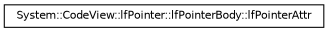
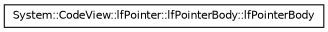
node "System::CodeView::lfPointer::lfPointerBody::lfPointerAttr": label "System::CodeView::lfPointer::lfPointerBody::lfPointerAttr" -> "System::CodeView::lfPointer::lfPointerBody::lfPointerBody"
